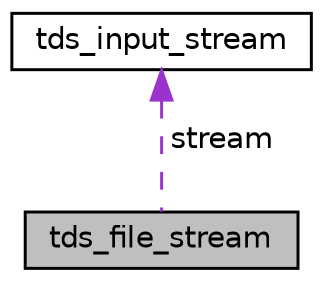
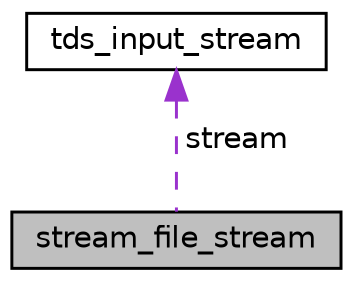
node "tds_file_stream": label "tds_file_stream" -> "stream_file_stream"
